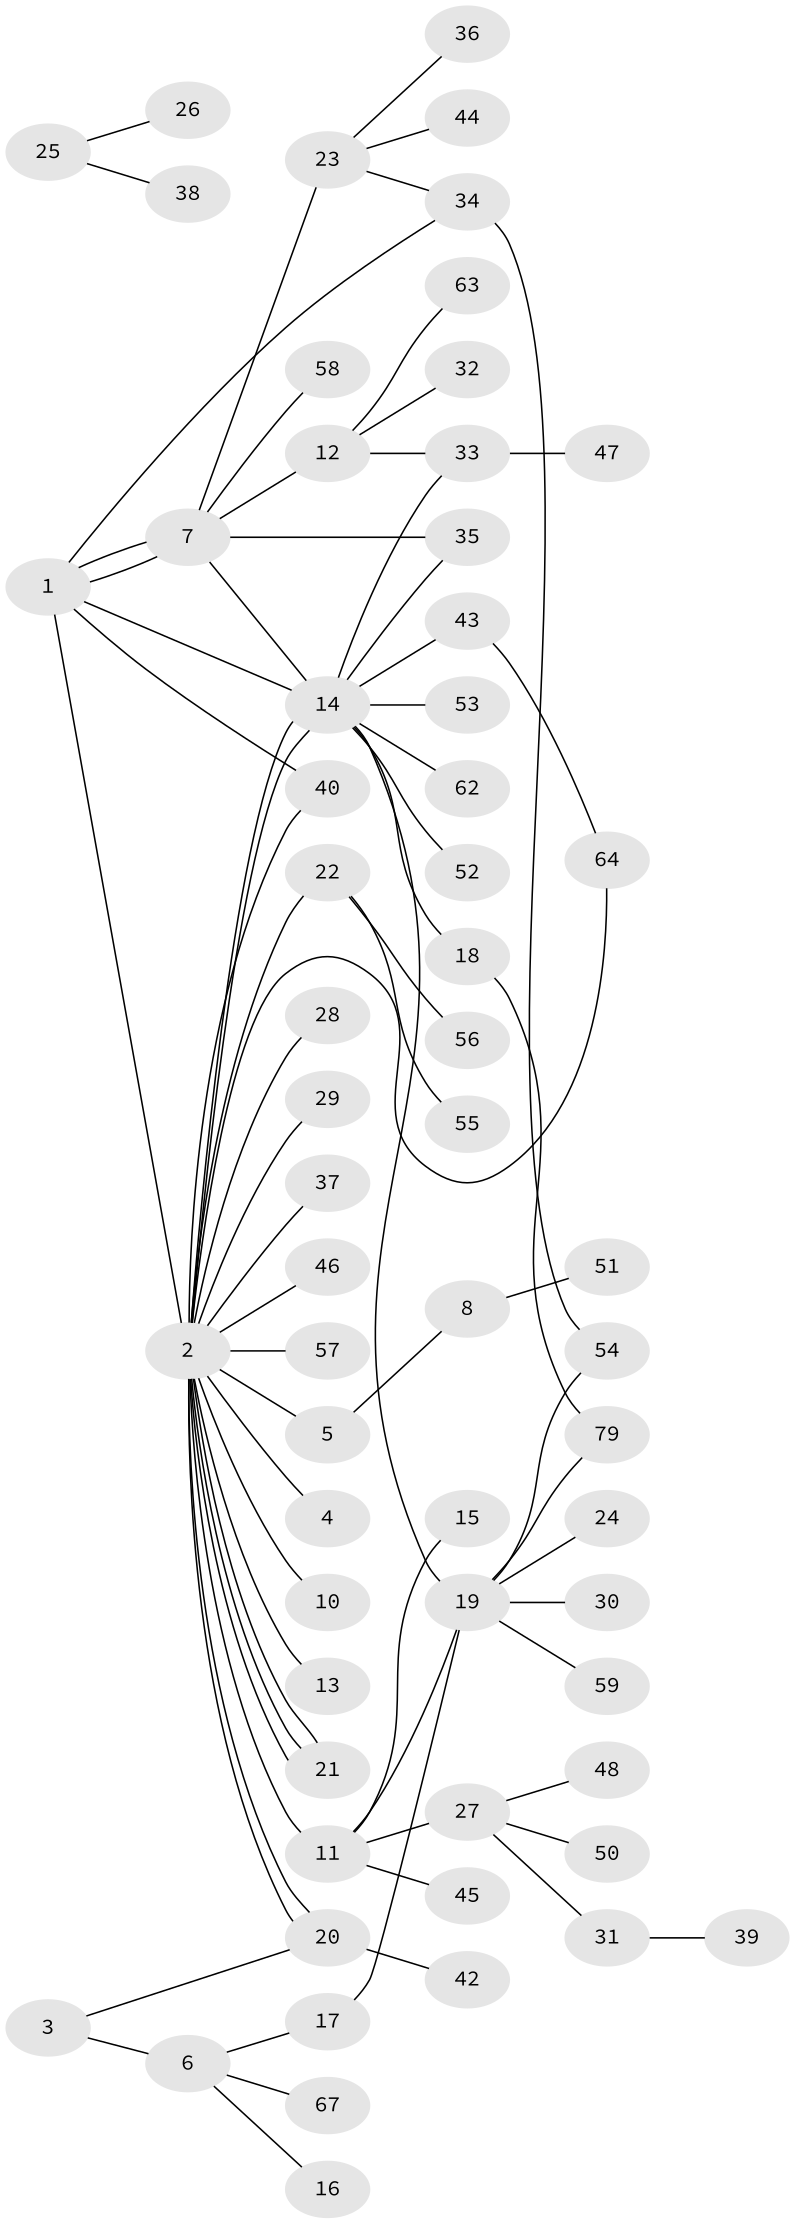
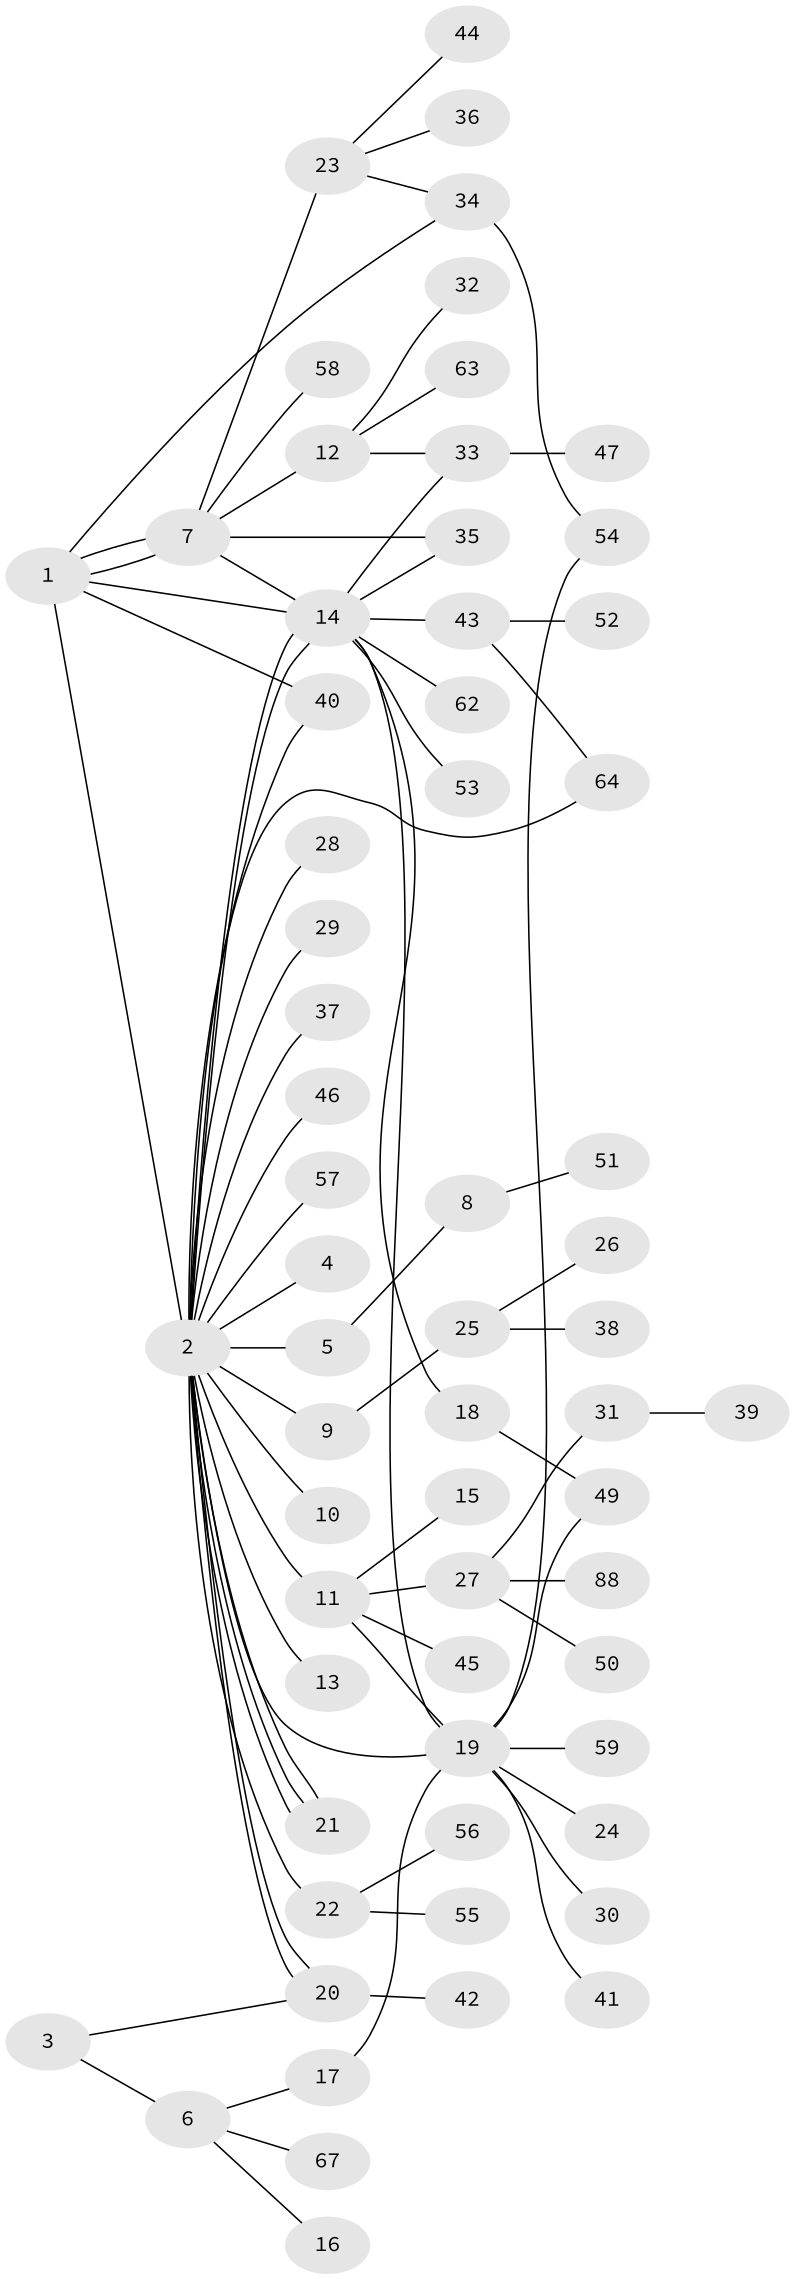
edge "14" -- "52": now "43" -- "52"
node "9": added
node "79": label "79" -> "49"
edge "2" -- "19": added
node "48": label "48" -> "88"
node "41": added
